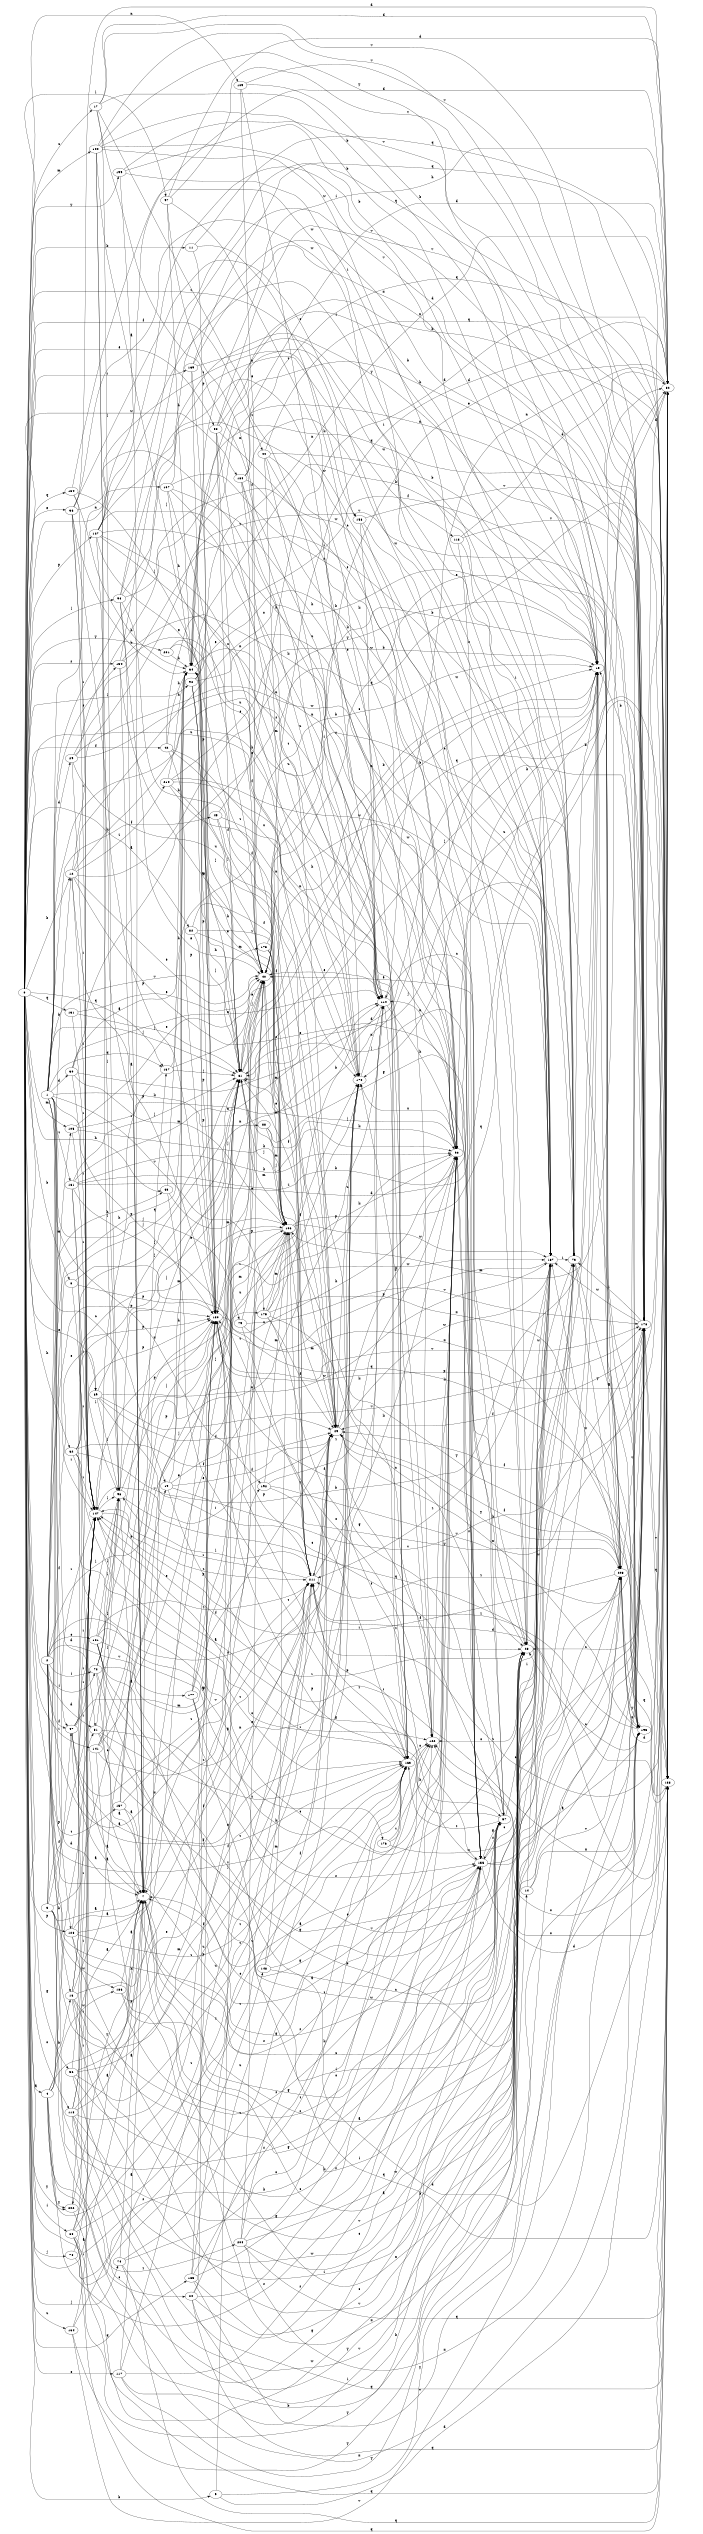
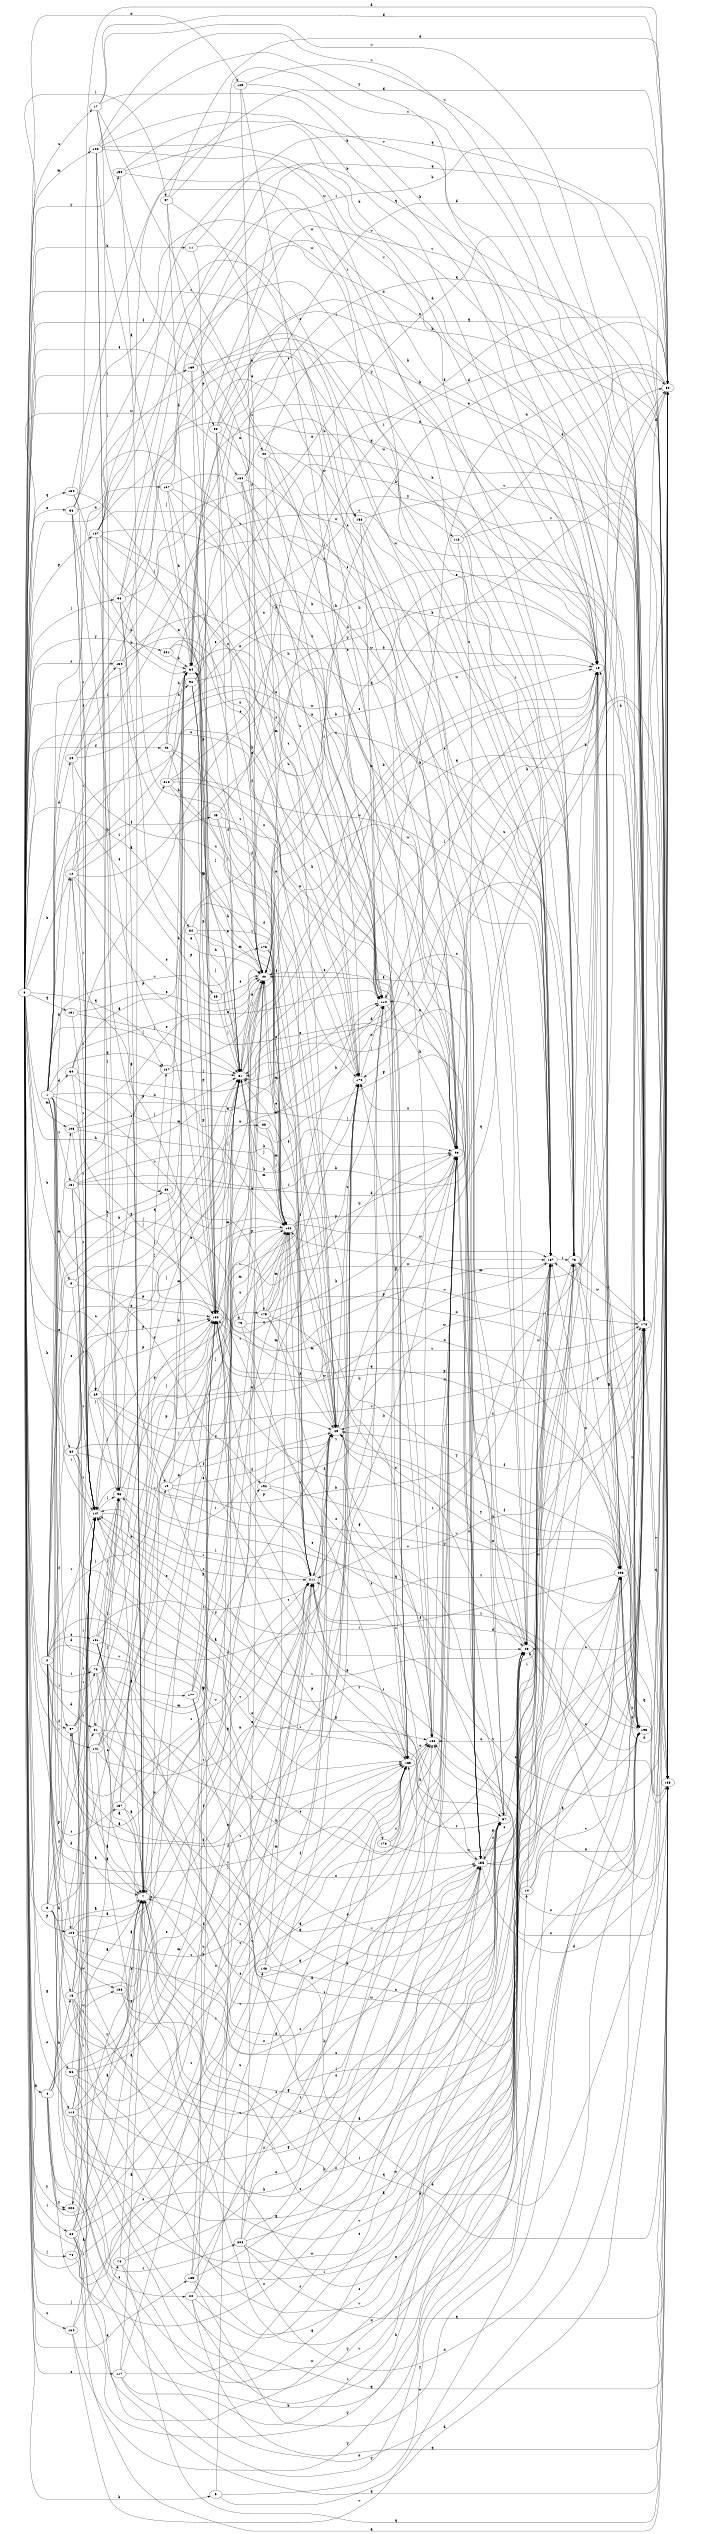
edge "92" -> "203": label "f" -> "y"
node "35": added
edge "88" -> "90": removed, label "k"
